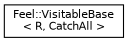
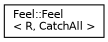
node "Feel::VisitableBase < R, CatchAll >": label "Feel::VisitableBase < R, CatchAll >" -> "Feel::Feel < R, CatchAll >"
